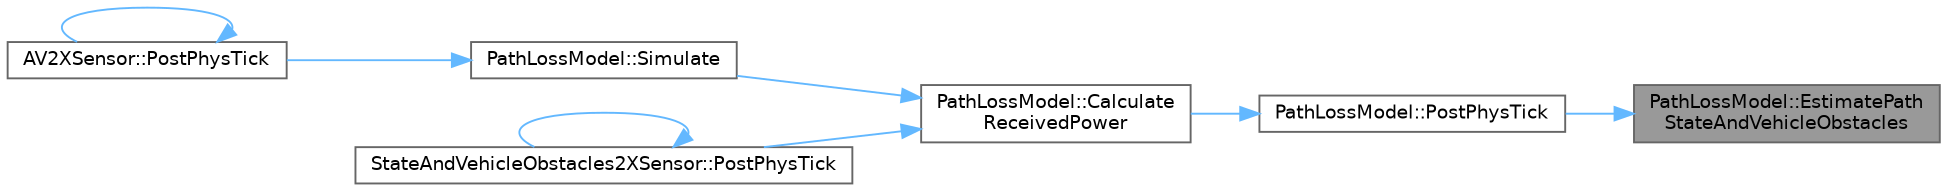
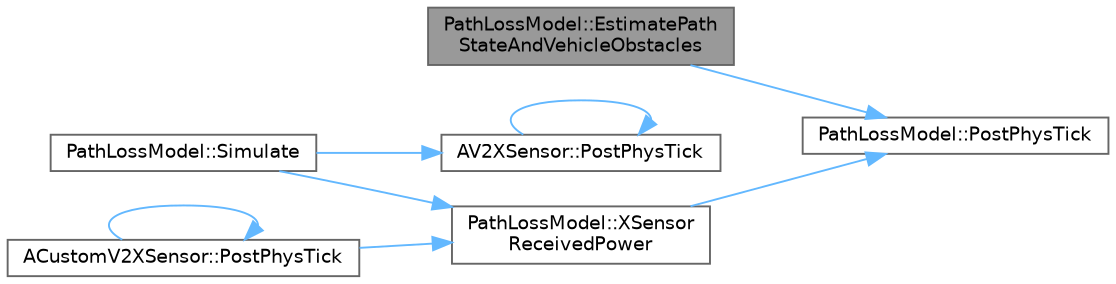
edge "AV2XSensor::PostPhysTick" -> "PathLossModel::Simulate": reversed
node "PathLossModel::Calculate ReceivedPower": label "PathLossModel::Calculate ReceivedPower" -> "PathLossModel::XSensor ReceivedPower"
edge "PathLossModel::PostPhysTick" -> "PathLossModel::EstimatePath StateAndVehicleObstacles": reversed
node "StateAndVehicleObstacles2XSensor::PostPhysTick": label "StateAndVehicleObstacles2XSensor::PostPhysTick" -> "ACustomV2XSensor::PostPhysTick"
